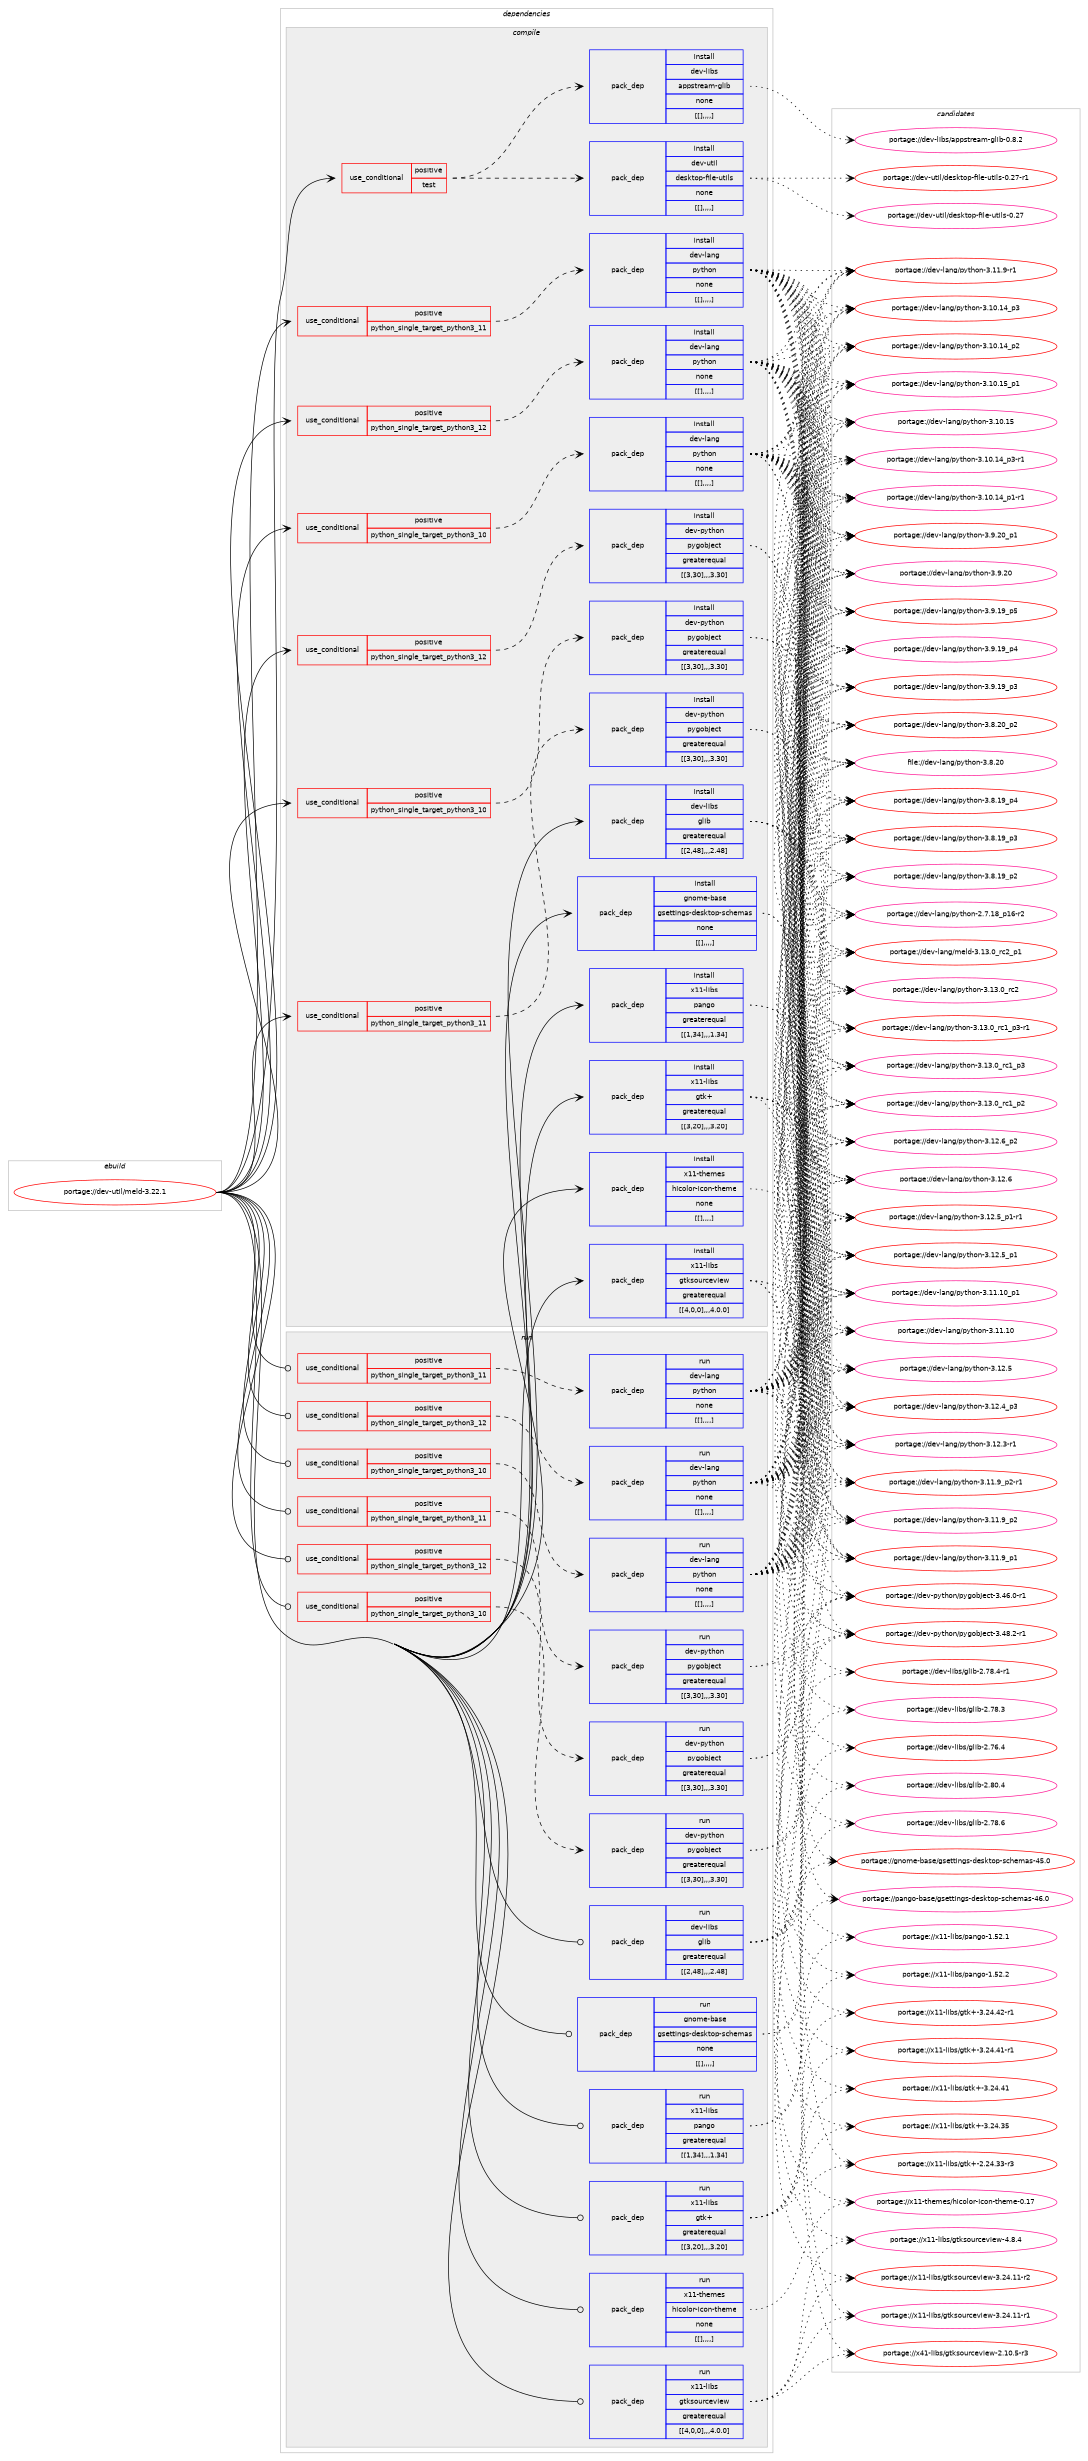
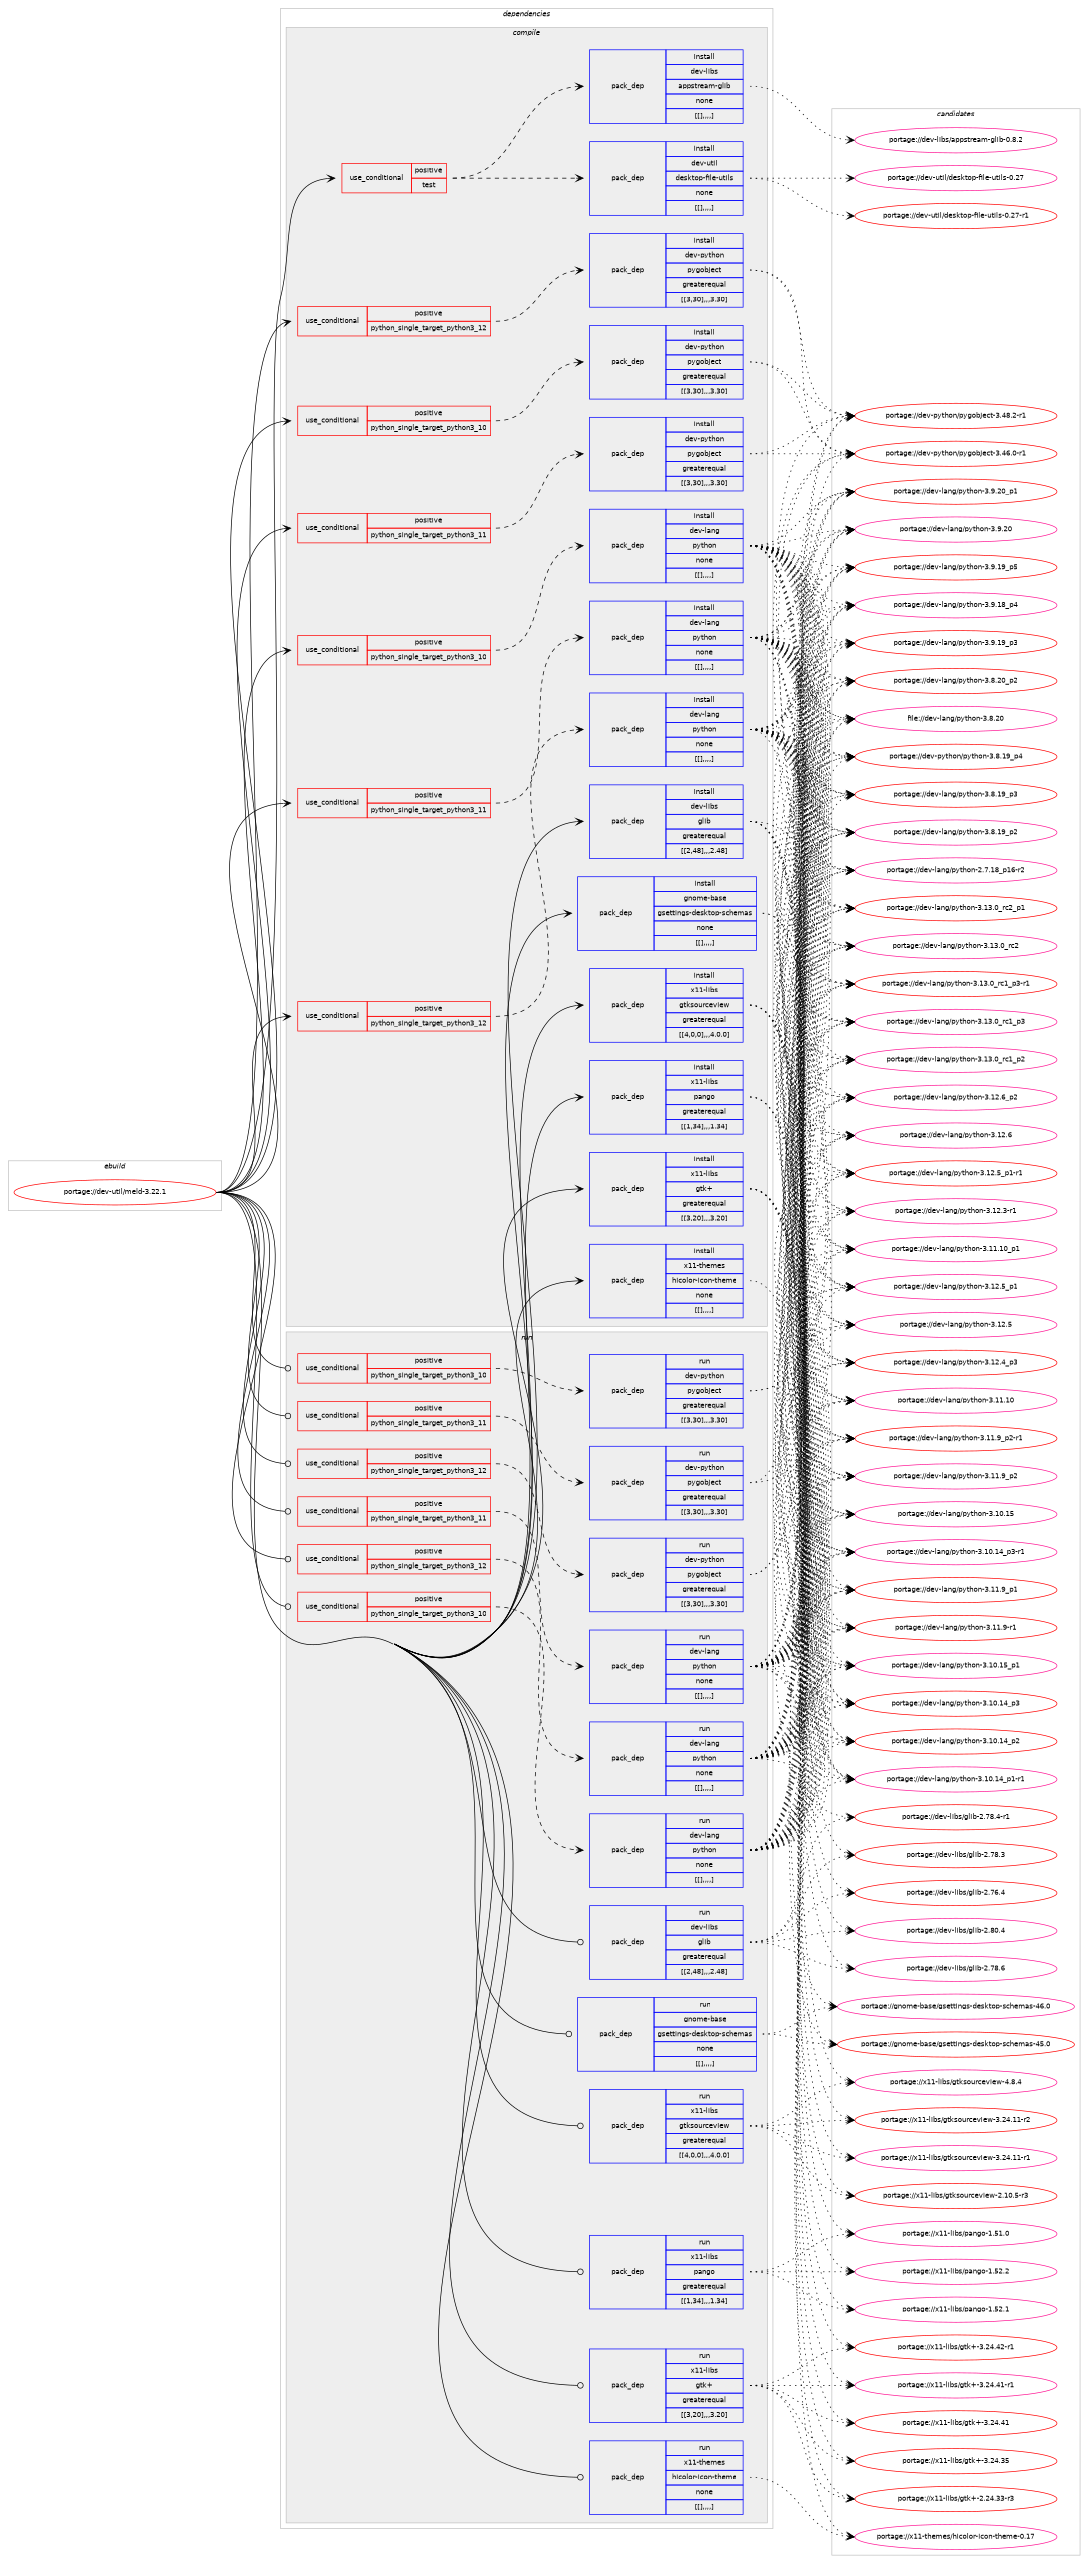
node "portage://dev-lang/python-3.9.19_p4": label "portage://dev-lang/python-3.9.19_p4" -> "portage://dev-lang/python-3.9.18_p4"
node "portage://dev-lang/python-3.8.19_p4": label "portage://dev-lang/python-3.8.19_p4" -> "portage://dev-python/python-3.8.19_p4"
node "portage://dev-lang/meld-3.13.0_rc2_p1": label "portage://dev-lang/meld-3.13.0_rc2_p1" -> "portage://dev-lang/python-3.13.0_rc2_p1"
node "portage://dev-lang/python-3.12.5_p1": color red -> deeppink
node "portage://dev-libs/glib-2.78.3": color deeppink -> red
node "portage://pango-base/gsettings-desktop-schemas-46.0": label "portage://pango-base/gsettings-desktop-schemas-46.0" -> "portage://gnome-base/gsettings-desktop-schemas-46.0"
node "portage://x11-libs/gtk+-3.24.41-r1": color red -> deeppink
node "portage://x11-libs/pango-1.51.0": added
node "portage://x41-libs/gtksourceview-2.10.5-r3": label "portage://x41-libs/gtksourceview-2.10.5-r3" -> "portage://x11-libs/gtksourceview-2.10.5-r3"
